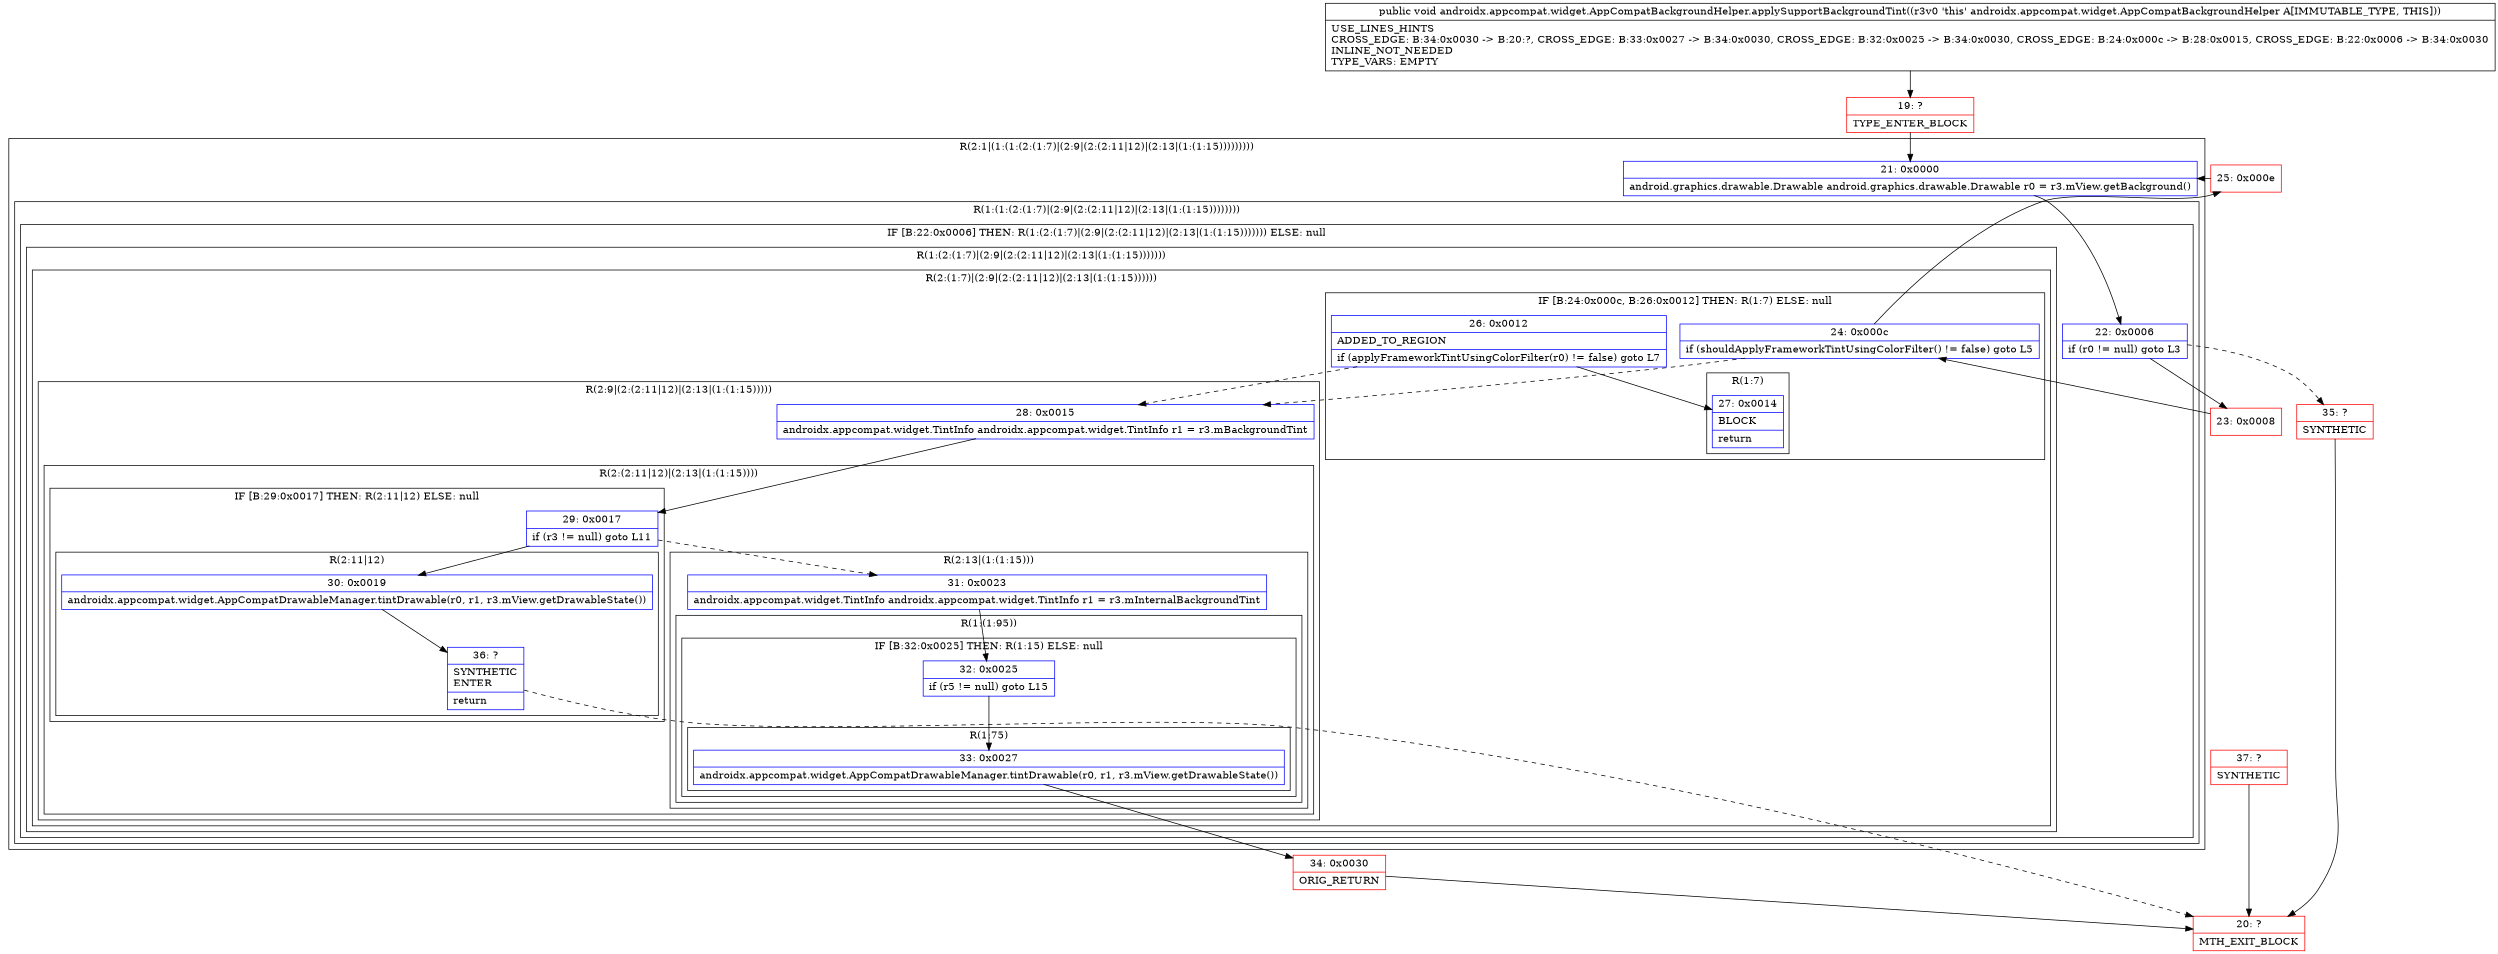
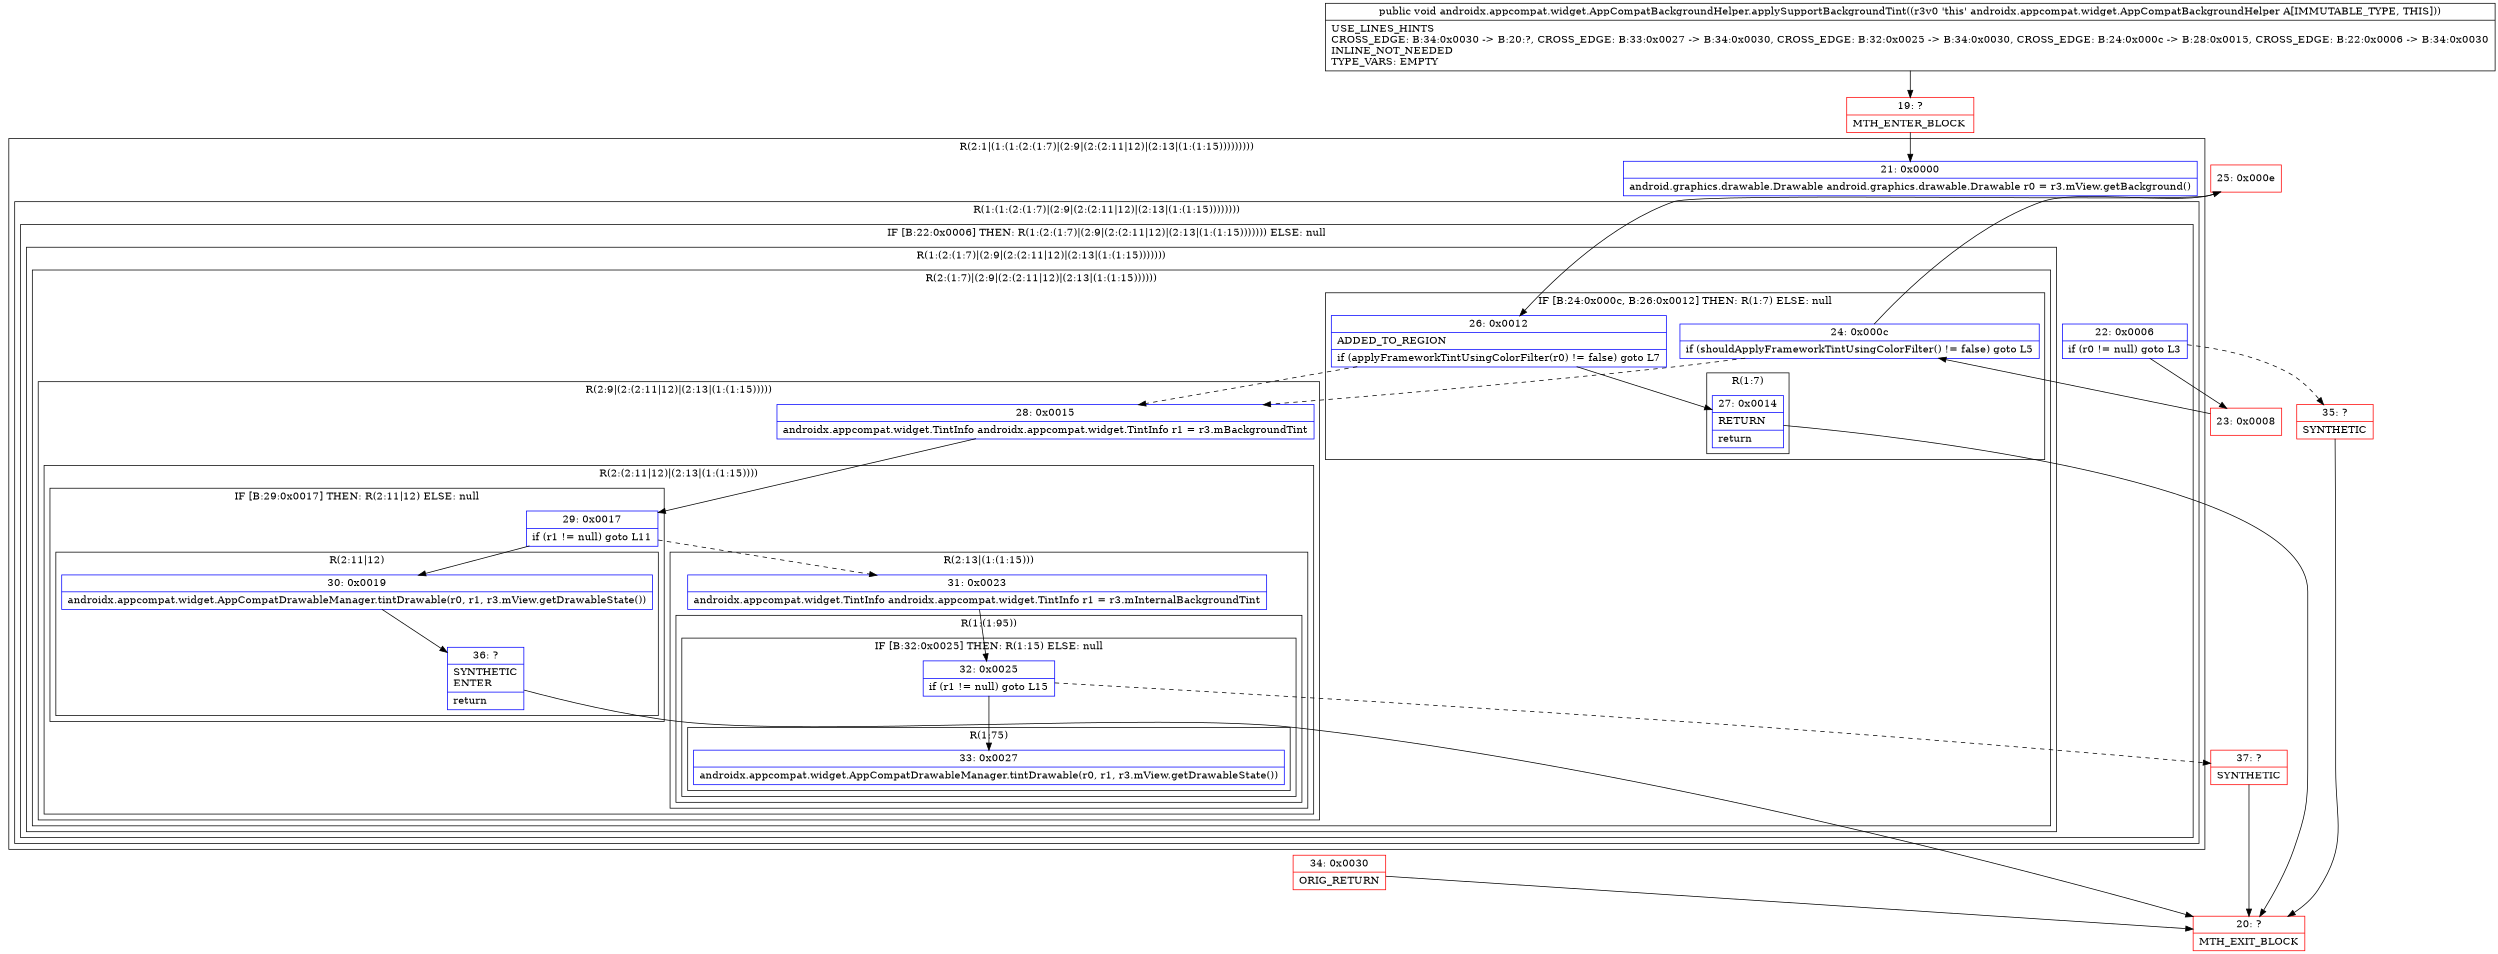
node "19: ?": text "TYPE_ENTER_BLOCK" -> "MTH_ENTER_BLOCK"
edge "25: 0x000e" -> "21: 0x0000": now "25: 0x000e" -> "26: 0x0012"
edge "21: 0x0000" -> "22: 0x0006": removed
node "27: 0x0014": text "BLOCK" -> "RETURN"
edge "27: 0x0014" -> "20: ?": added
node "29: 0x0017": text "if (r3 != null) goto L11" -> "if (r1 != null) goto L11"
node "32: 0x0025": text "if (r5 != null) goto L15" -> "if (r1 != null) goto L15"
edge "32: 0x0025" -> "37: ?": added
edge "36: ?" -> "20: ?": style dashed -> solid
edge "33: 0x0027" -> "34: 0x0030": removed
